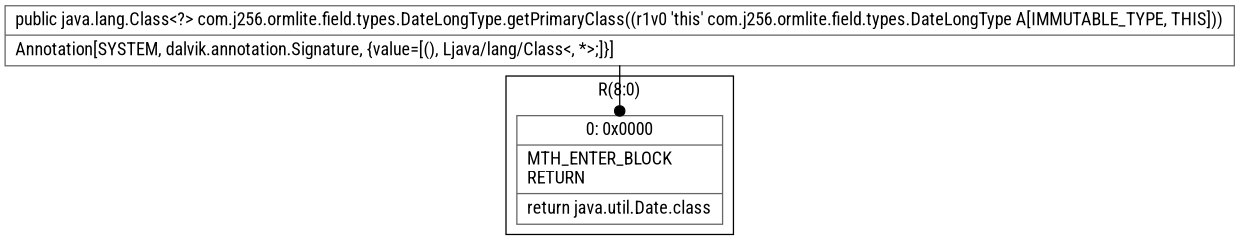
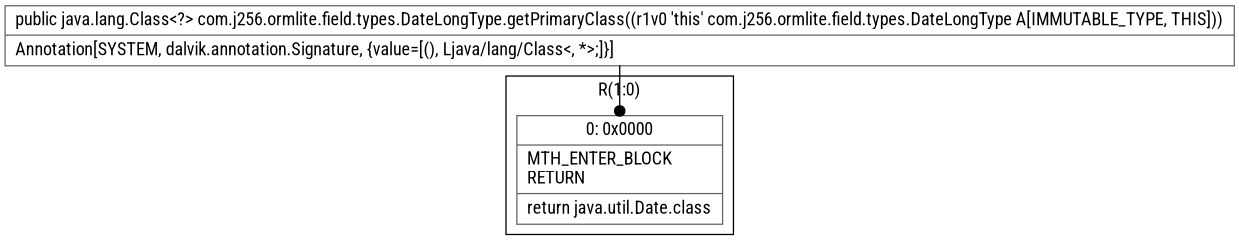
cluster "R(8:0)": label "R(8:0)" -> "R(1:0)"
